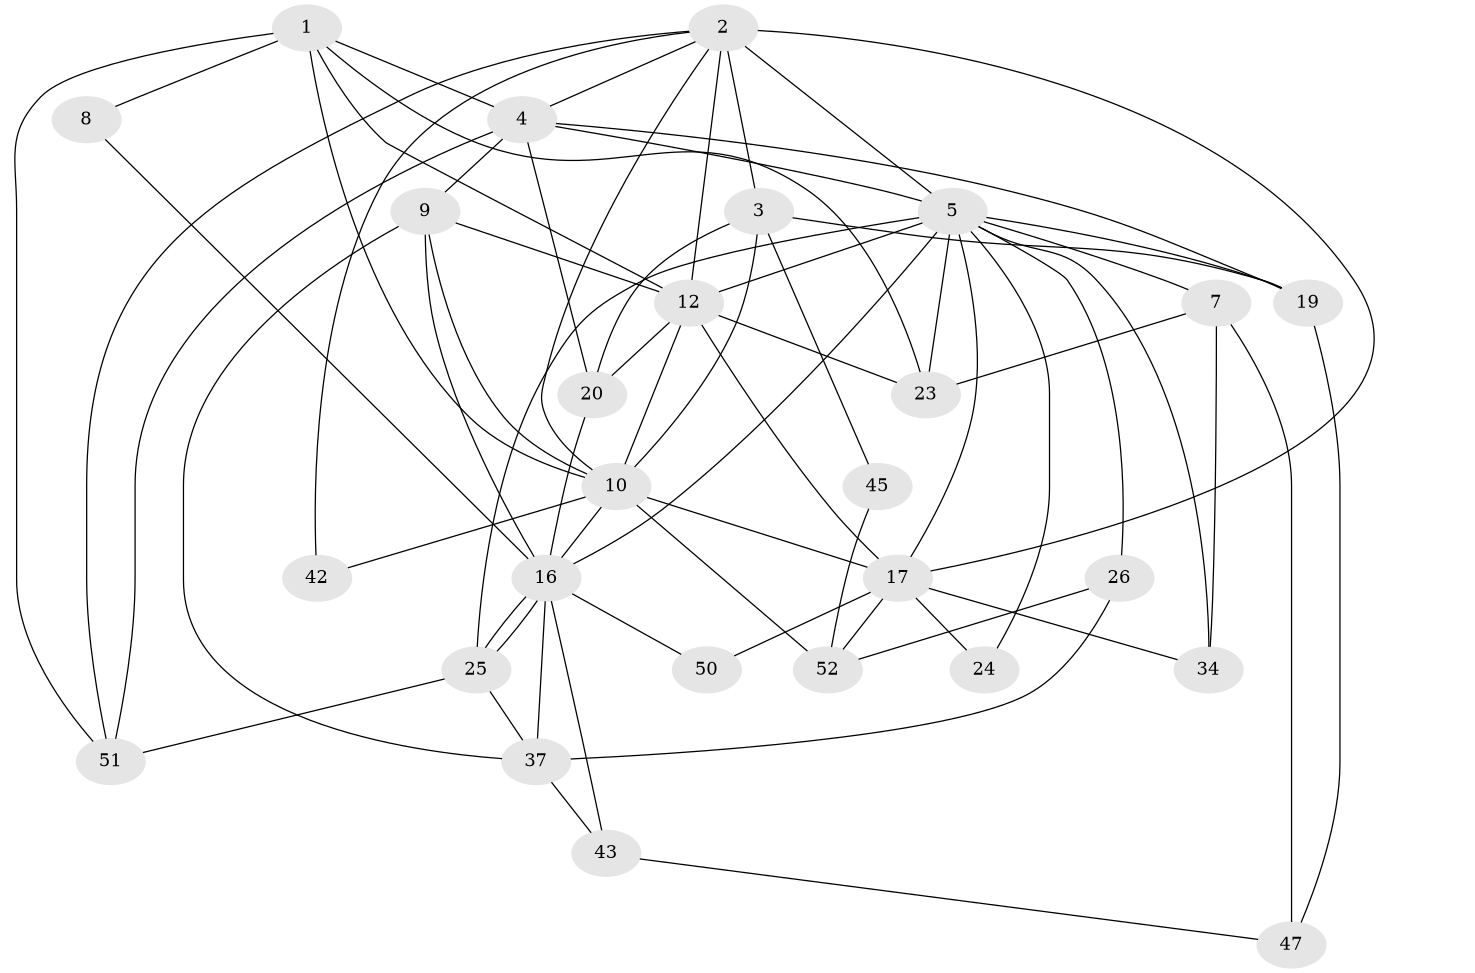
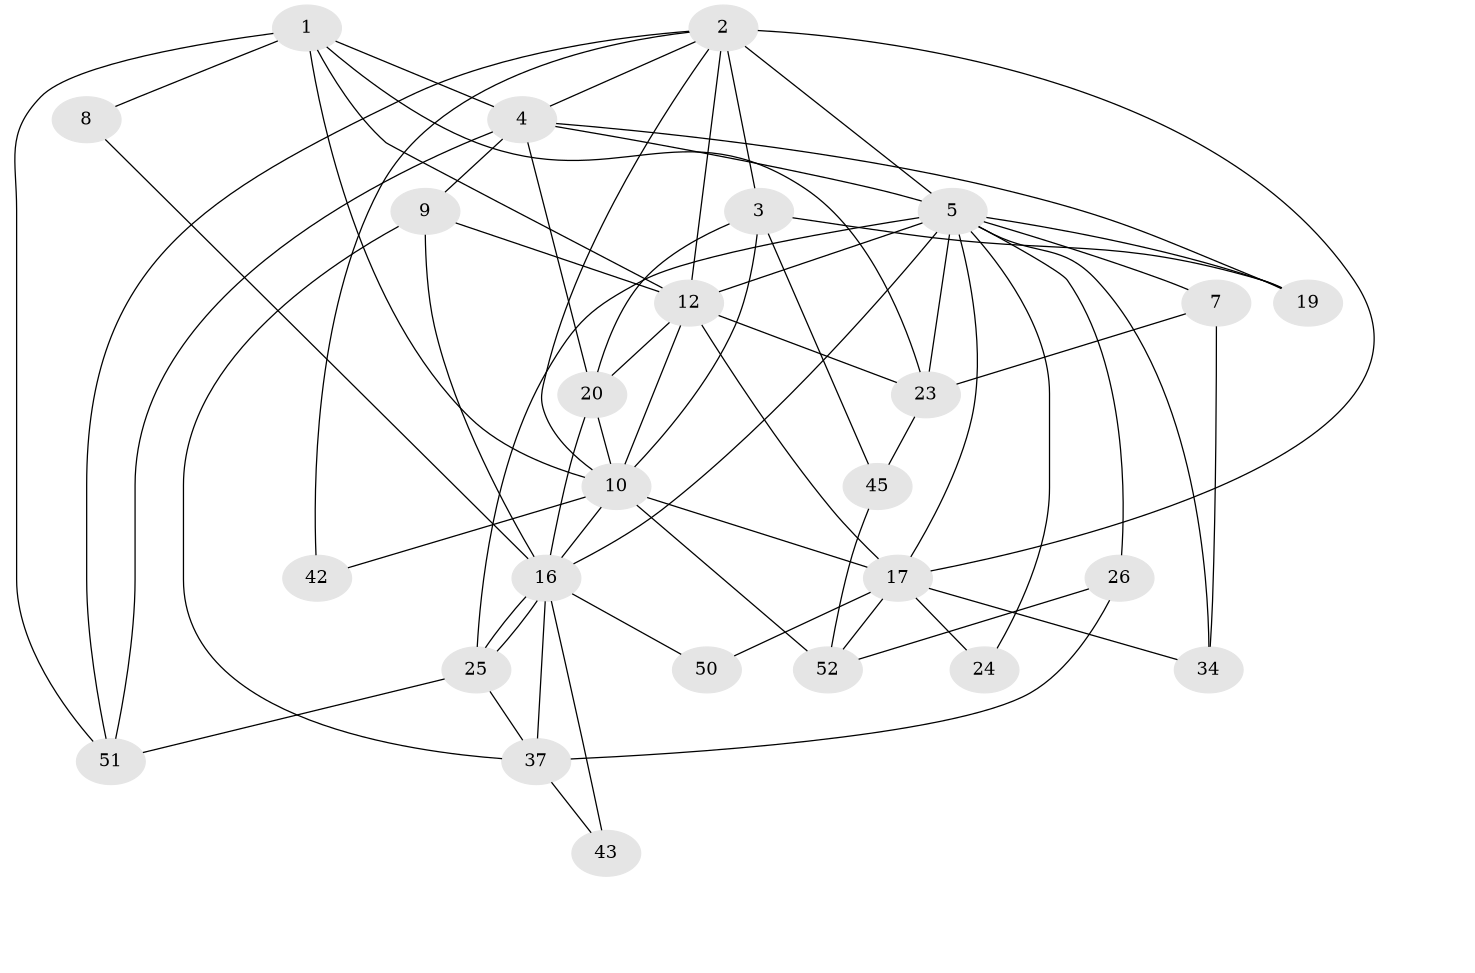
edge "9" -- "10": now "20" -- "10"
edge "23" -- "45": added
node "47": removed
